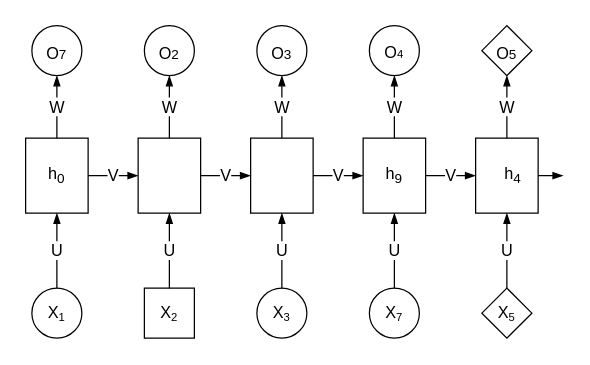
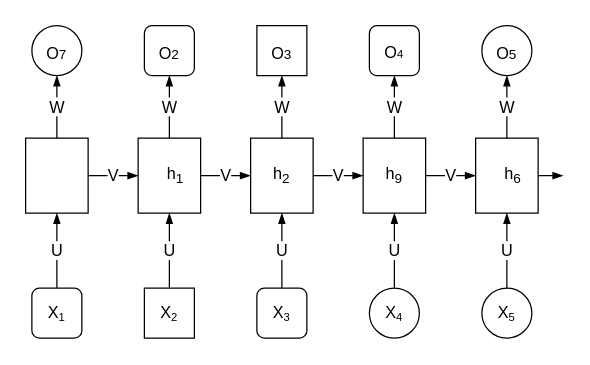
node "O2": shape ellipse -> rounded rectangle
node "O3": shape ellipse -> rectangle
node "O4": shape ellipse -> rounded rectangle
node "O5": shape diamond -> ellipse
node "h0": removed
node "h1": added
node "h2": added
node "h4": label "h4" -> "h6"
node "X1": shape ellipse -> rounded rectangle
node "X3": shape ellipse -> rounded rectangle
node "X7": label "X7" -> "X4"
node "X5": shape diamond -> ellipse
